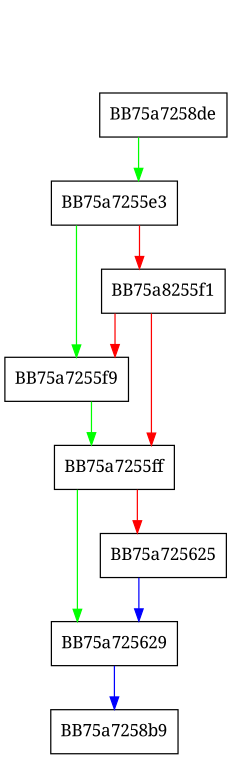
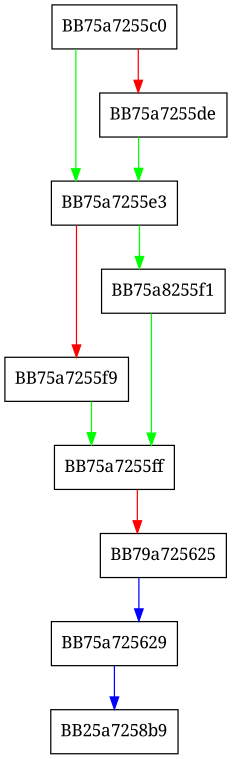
node "BB75a7255c0": added
node "BB75a7258de": label "BB75a7258de" -> "BB75a7255de"
edge "BB75a7255e3" -> "BB75a8255f1": color red -> green
edge "BB75a7255e3" -> "BB75a7255f9": color green -> red
edge "BB75a8255f1" -> "BB75a7255f9": removed
edge "BB75a8255f1" -> "BB75a7255ff": color red -> green
edge "BB75a7255ff" -> "BB75a725629": removed
node "BB75a725625": label "BB75a725625" -> "BB79a725625"
node "BB75a7258b9": label "BB75a7258b9" -> "BB25a7258b9"
